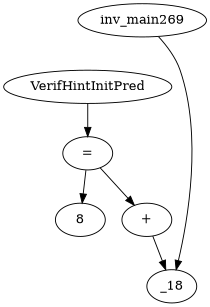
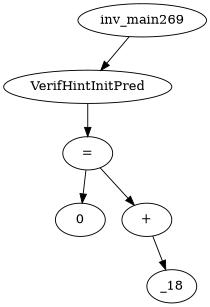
edge "inv_main269" -> "_18": now "inv_main269" -> "VerifHintInitPred"
node "8": label "8" -> "0"
